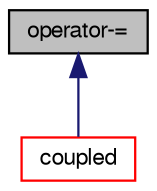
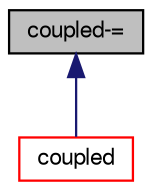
node "operator-=": label "operator-=" -> "coupled-="
